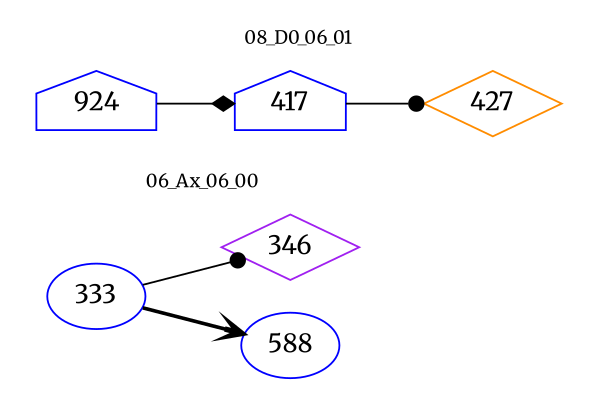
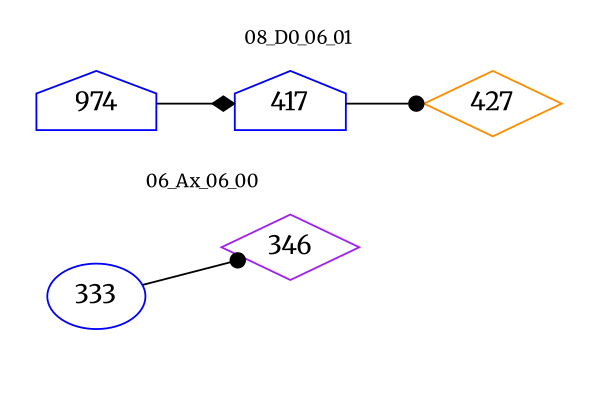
node "924": label "924" -> "974"
node "588": removed
